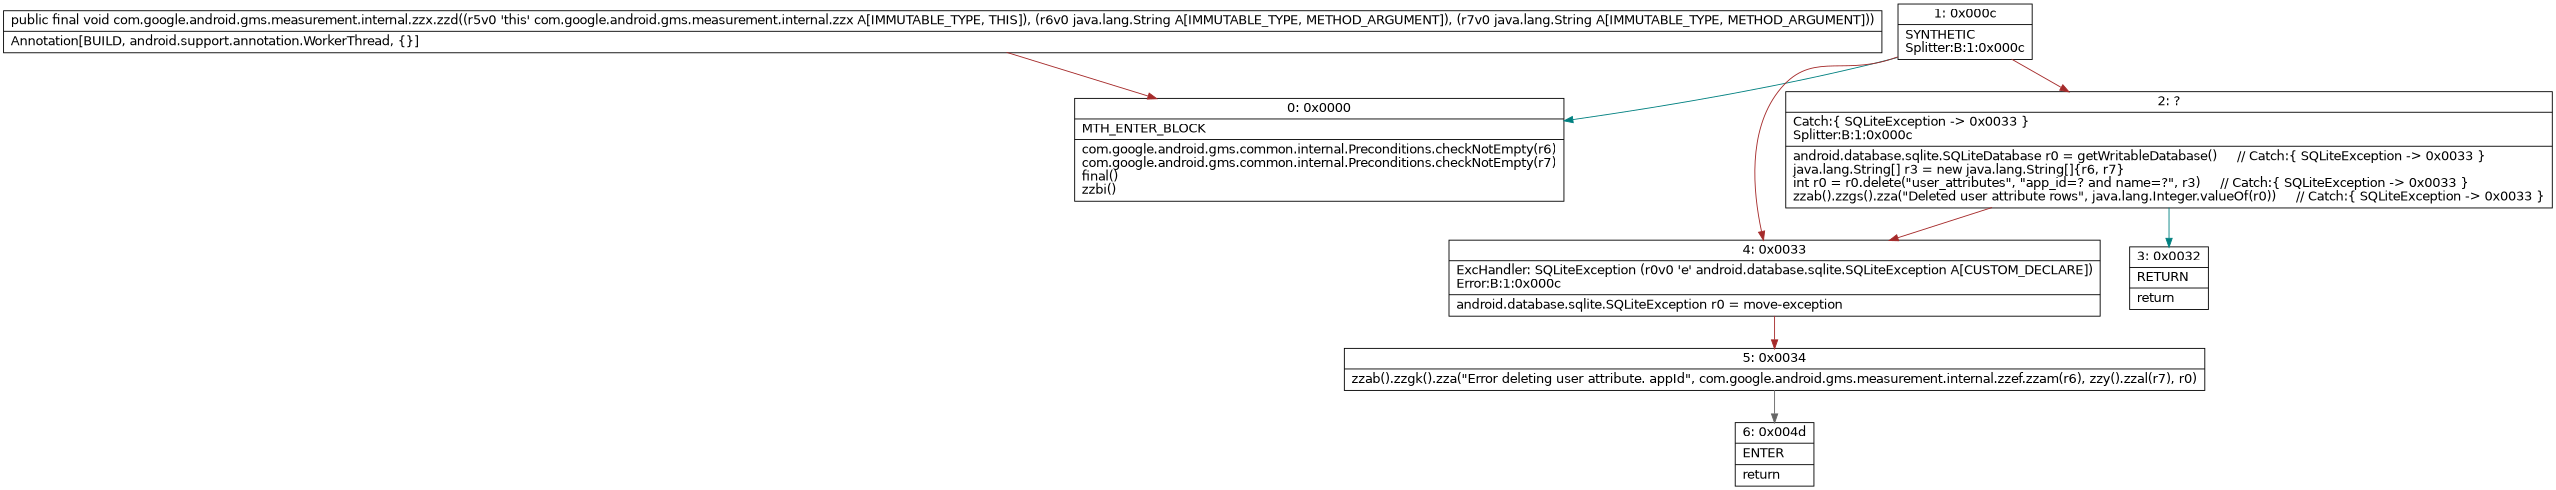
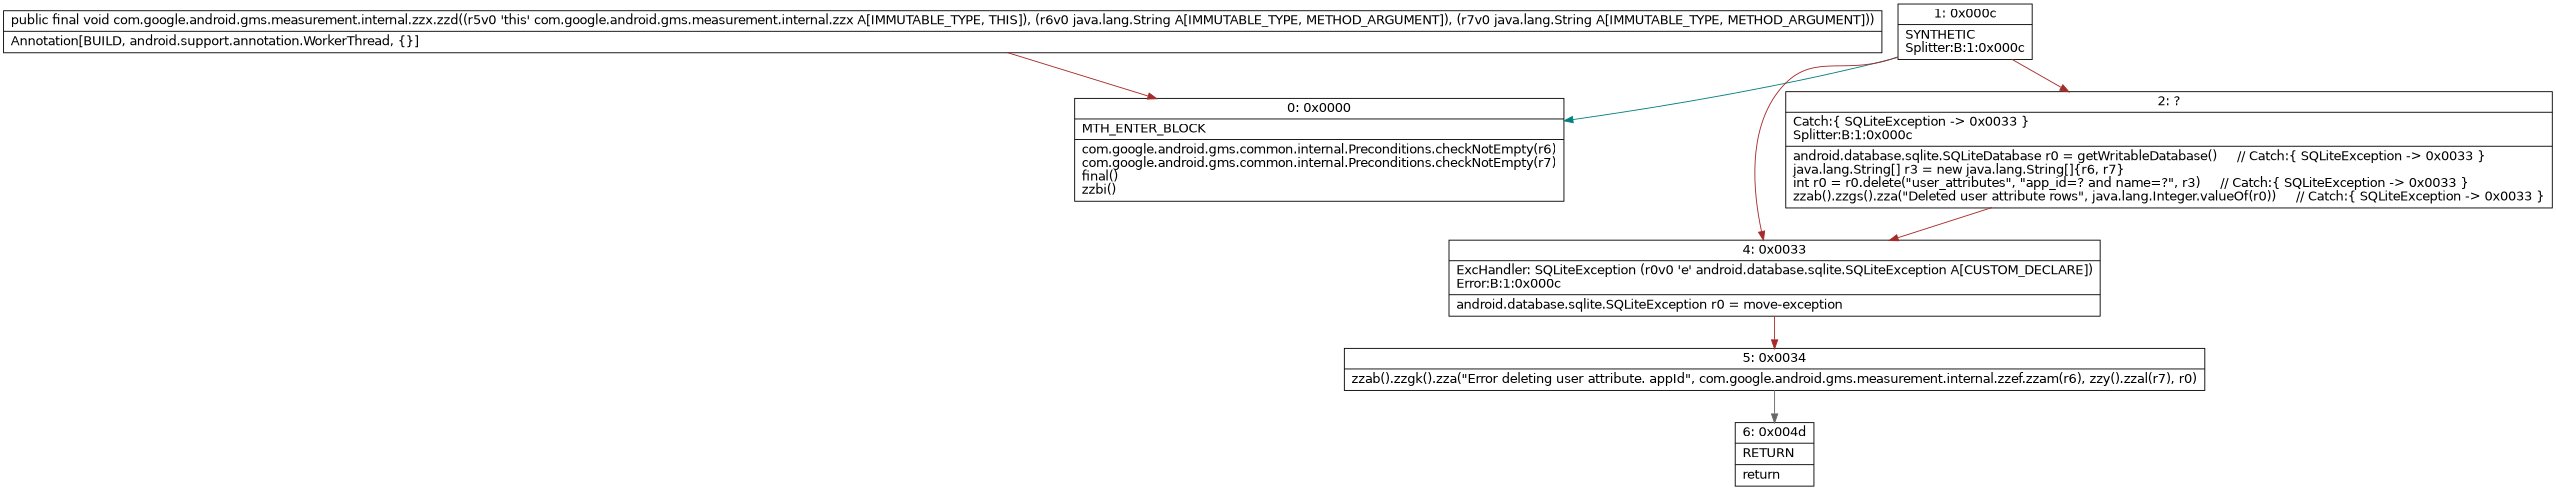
node "3: 0x0032": removed
node "6: 0x004d": text "ENTER" -> "RETURN"
